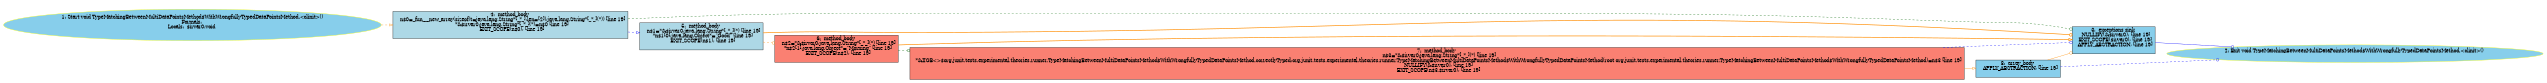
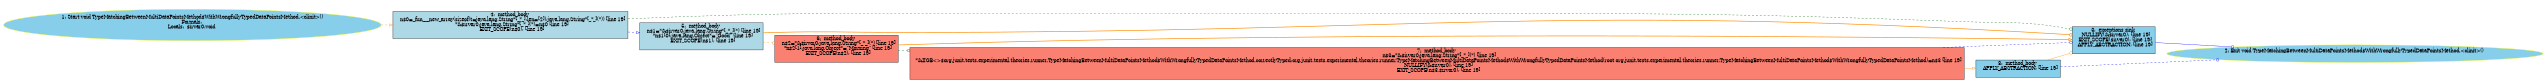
node "8:  array_body APPLY_ABSTRACTION; [line 19]": label "8:  array_body APPLY_ABSTRACTION; [line 19]" -> "8:  method_body APPLY_ABSTRACTION; [line 19]"
